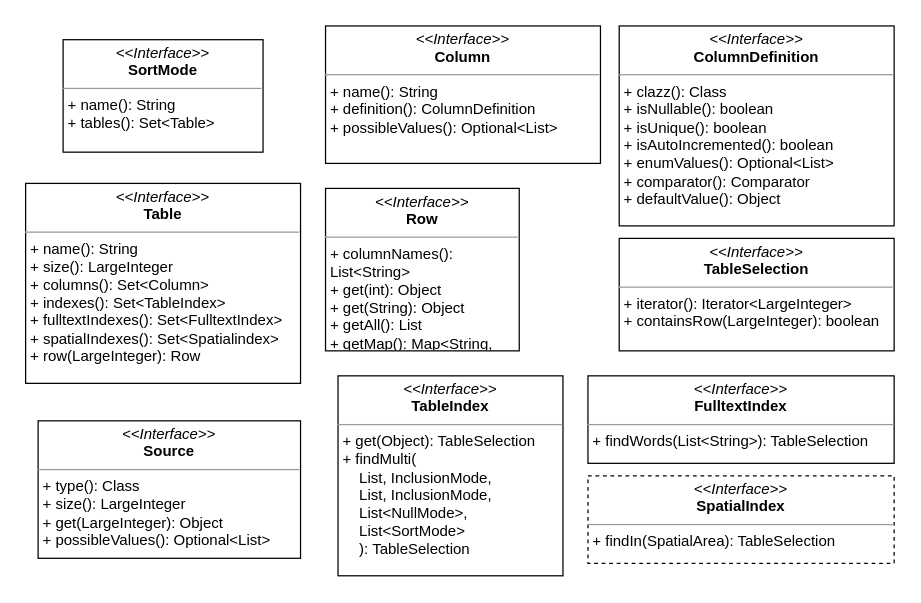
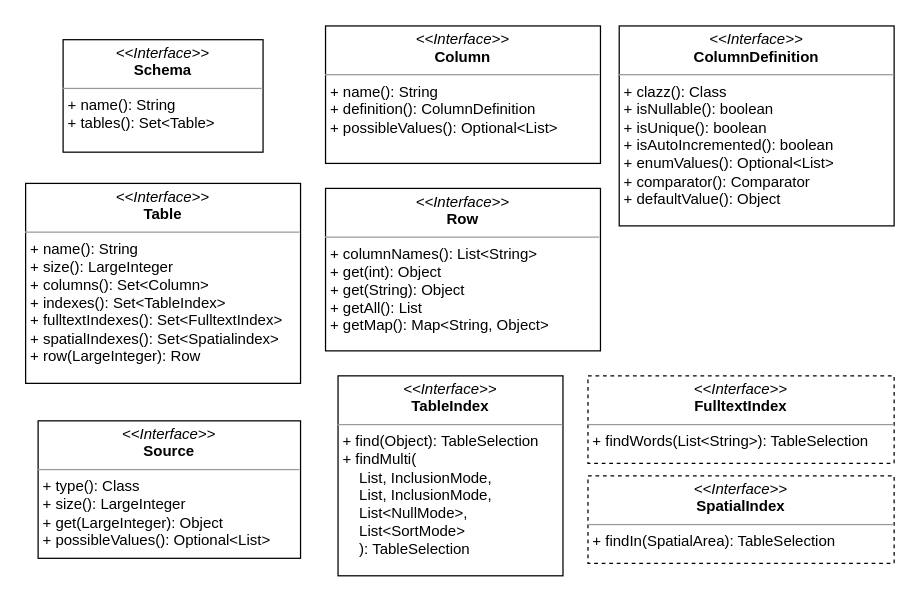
node "<<Interface>> SortMode + name(): String + tables(): Set<Table>": label "<<Interface>> SortMode + name(): String + tables(): Set<Table>" -> "<<Interface>> Schema + name(): String + tables(): Set<Table>"
node "<<Interface>> Row + columnNames(): List<String> + get(int): Object + get(String): Object + getAll(): List + getMap(): Map<String, Object>": size 194x163 -> 275x163
node "<<Interface>> TableSelection + iterator(): Iterator<LargeInteger> + containsRow(LargeInteger): boolean": removed
node "<<Interface>> FulltextIndex + findWords(List<String>): TableSelection": style solid -> dashed
node "<<Interface>> TableIndex + get(Object): TableSelection + findMulti( List, InclusionMode, List, InclusionMode, List<NullMode>, List<SortMode> ): TableSelection": label "<<Interface>> TableIndex + get(Object): TableSelection + findMulti( List, InclusionMode, List, InclusionMode, List<NullMode>, List<SortMode> ): TableSelection" -> "<<Interface>> TableIndex + find(Object): TableSelection + findMulti( List, InclusionMode, List, InclusionMode, List<NullMode>, List<SortMode> ): TableSelection"
